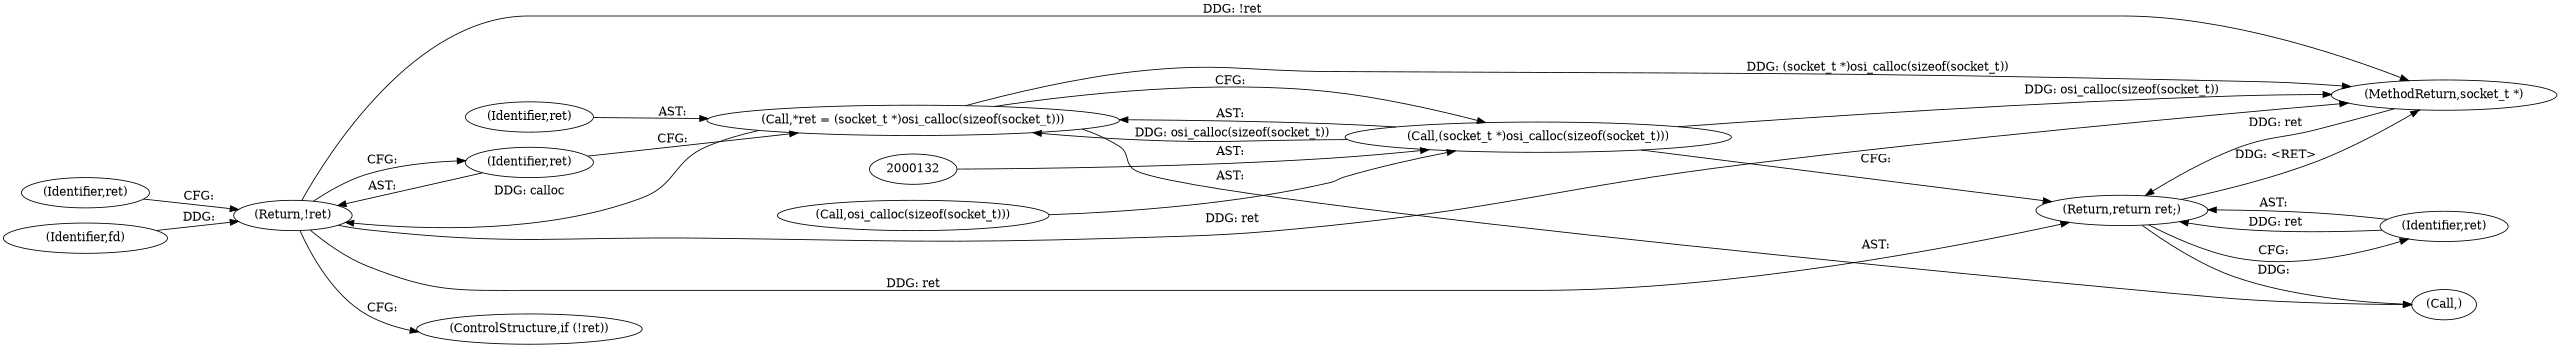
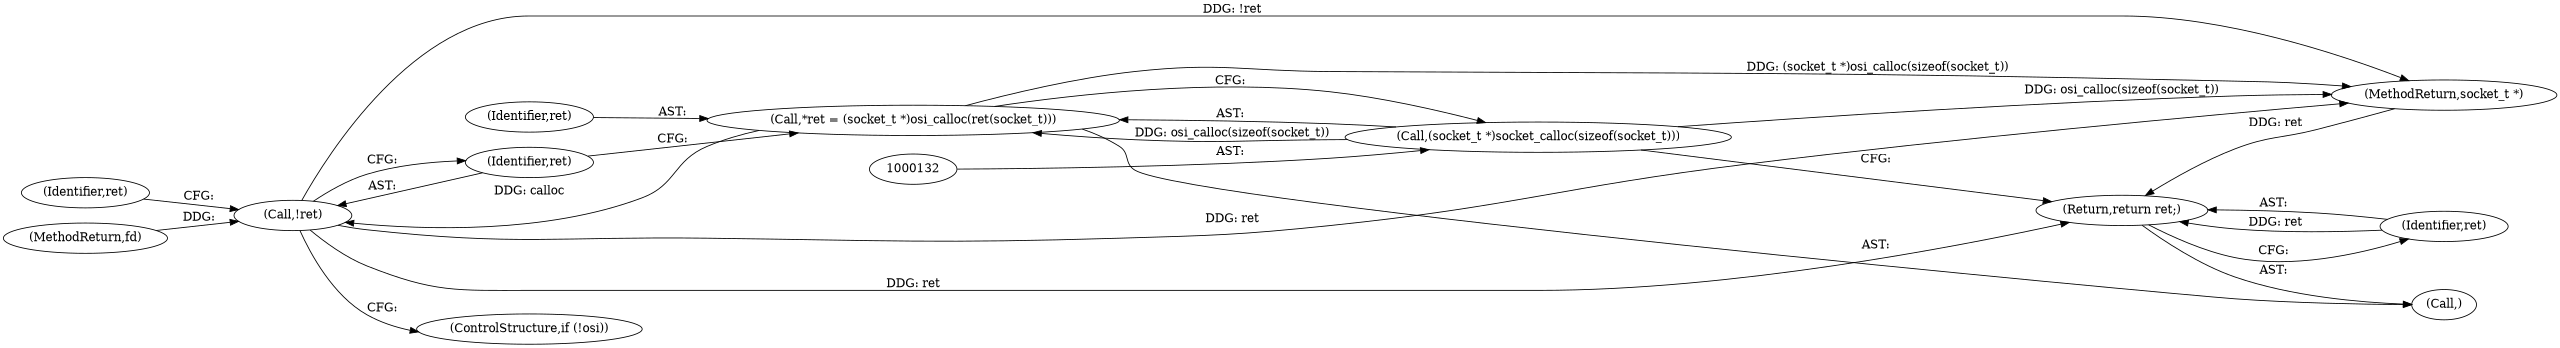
node "(Call,*ret = (socket_t *)osi_calloc(sizeof(socket_t)))": label "(Call,*ret = (socket_t *)osi_calloc(sizeof(socket_t)))" -> "(Call,*ret = (socket_t *)osi_calloc(ret(socket_t)))"
node "(Call,(socket_t *)osi_calloc(sizeof(socket_t)))": label "(Call,(socket_t *)osi_calloc(sizeof(socket_t)))" -> "(Call,(socket_t *)socket_calloc(sizeof(socket_t)))"
edge "(Return,return ret;)" -> "(MethodReturn,socket_t *)": removed, label "DDG: <RET>"
node "2000132": label "2000132" -> "1000132"
node "(Return,!ret)": label "(Return,!ret)" -> "(Call,!ret)"
node "(Call,osi_calloc(sizeof(socket_t)))": removed
node "(Identifier,fd)": label "(Identifier,fd)" -> "(MethodReturn,fd)"
edge "(Return,return ret;)" -> "(Call,)": label "DDG: " -> "AST: "
node "(ControlStructure,if (!ret))": label "(ControlStructure,if (!ret))" -> "(ControlStructure,if (!osi))"
